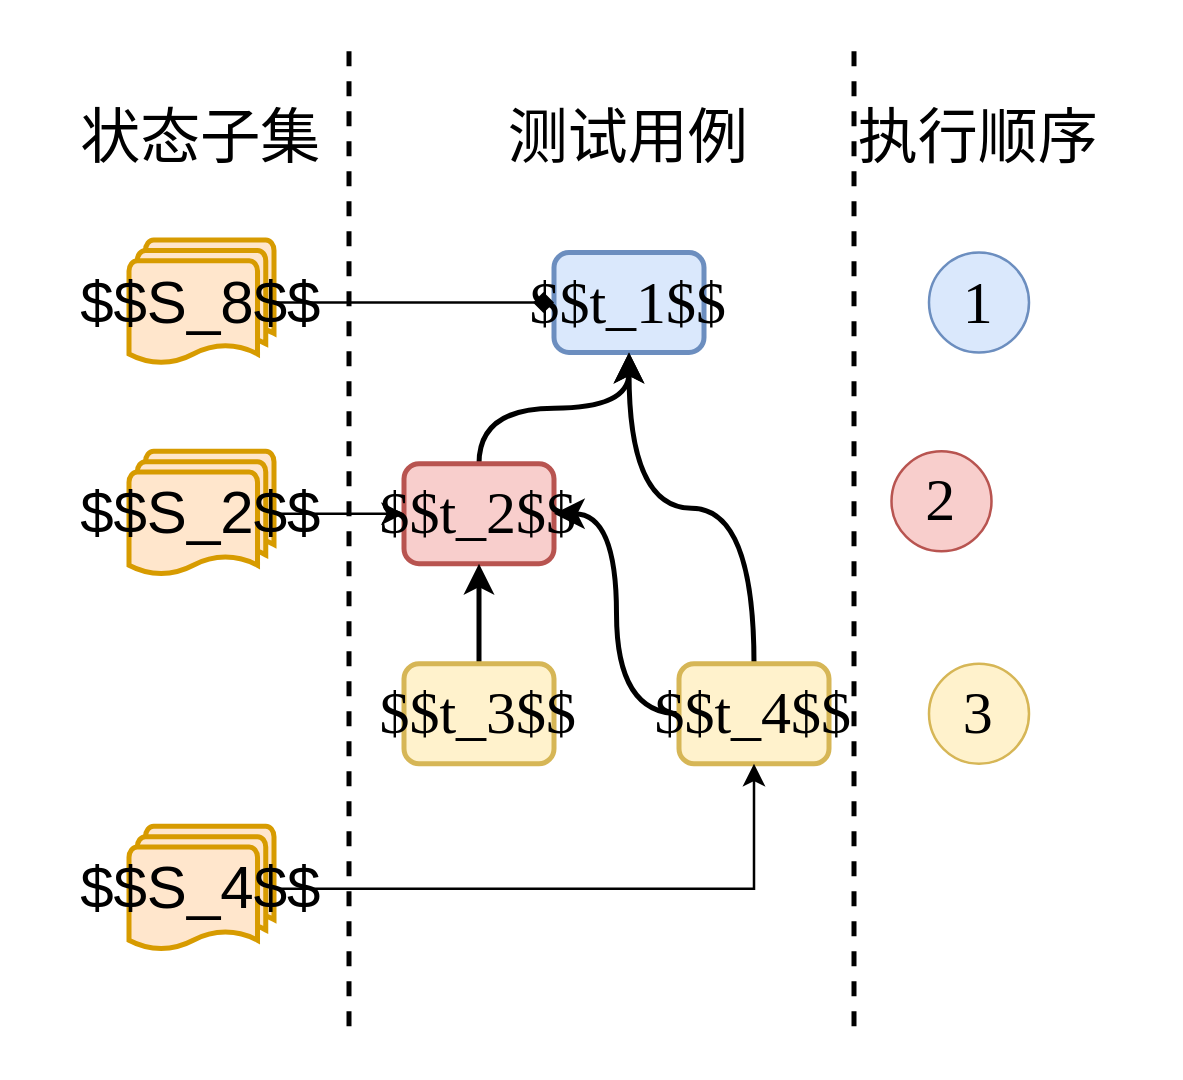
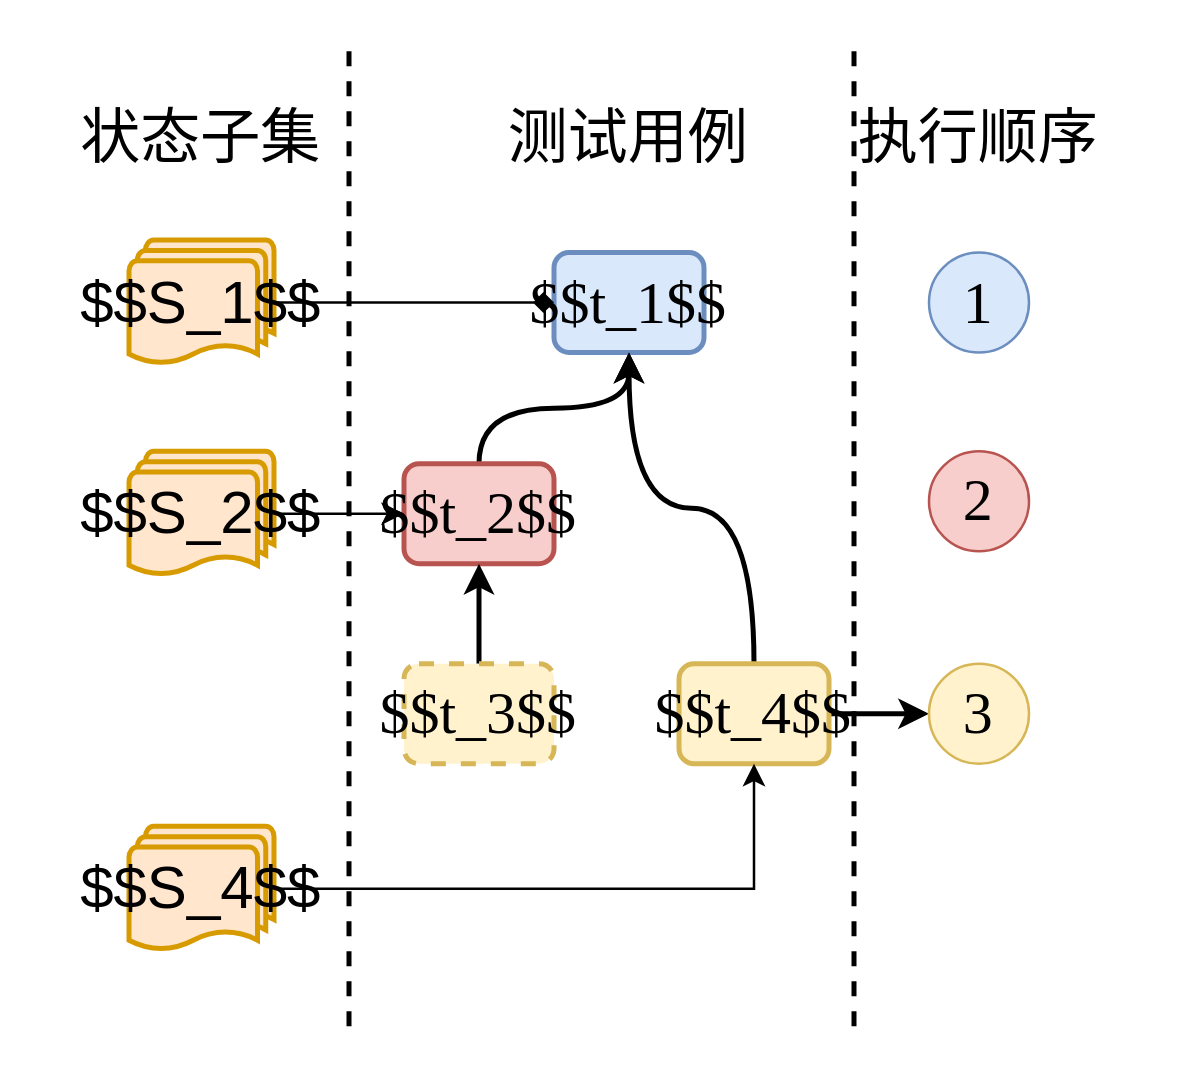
node "$$S_8$$": label "$$S_8$$" -> "$$S_1$$"
node "2": moved (941, 501) -> (979, 501)
edge "$$t_4$$" -> "$$t_2$$": now "$$t_4$$" -> "3"
node "$$t_3$$": style solid -> dashed
